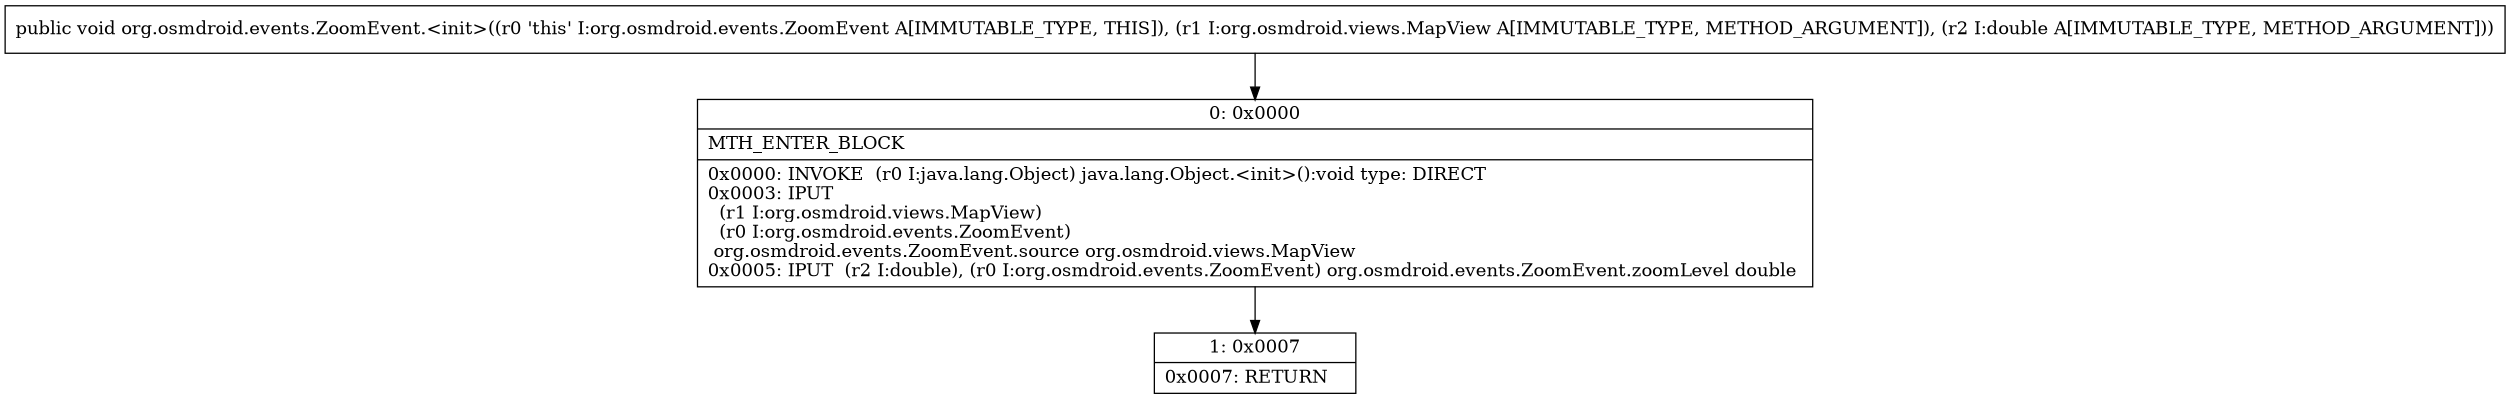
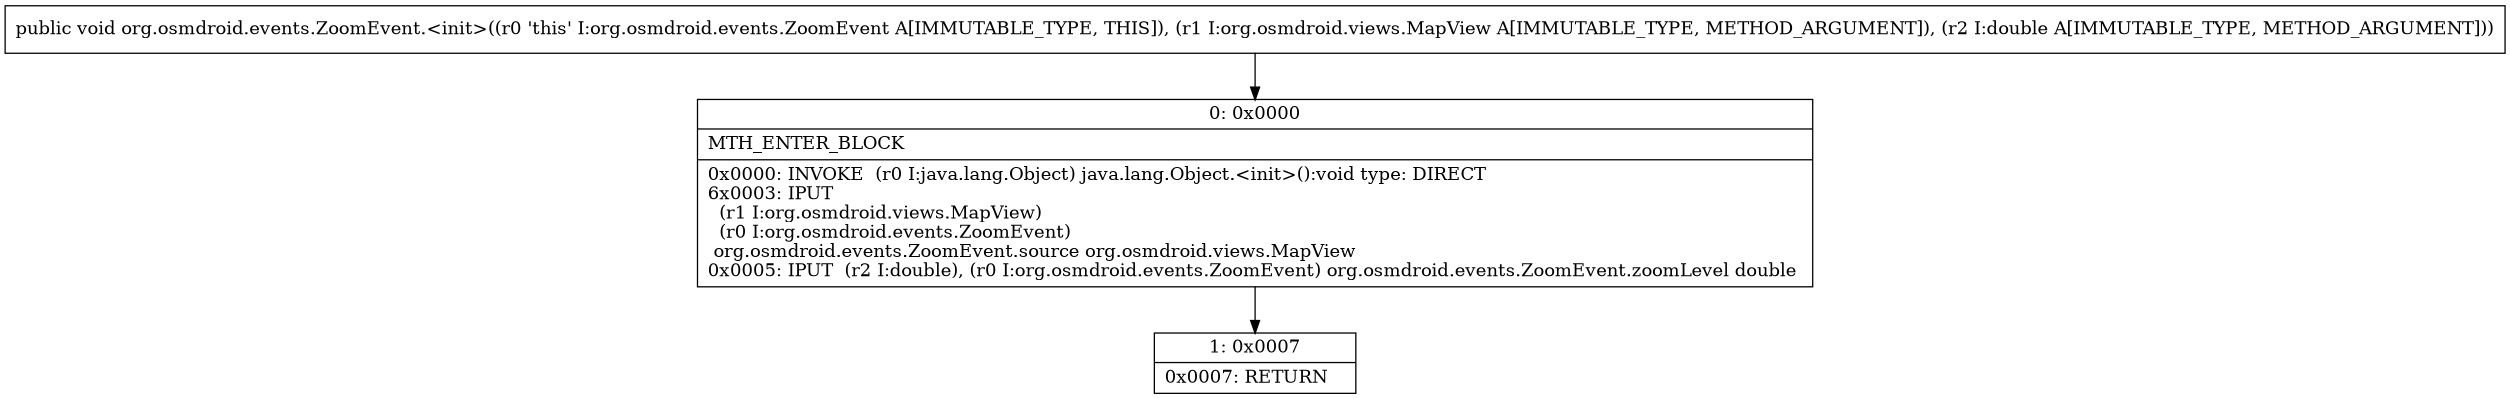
node "0: 0x0000": text "0x0003: IPUT" -> "6x0003: IPUT"
